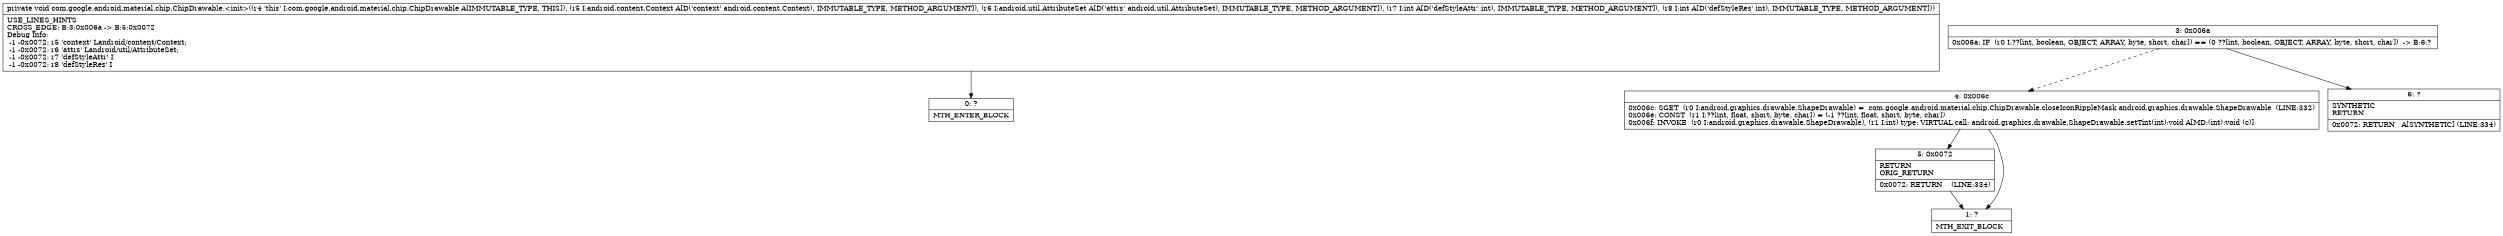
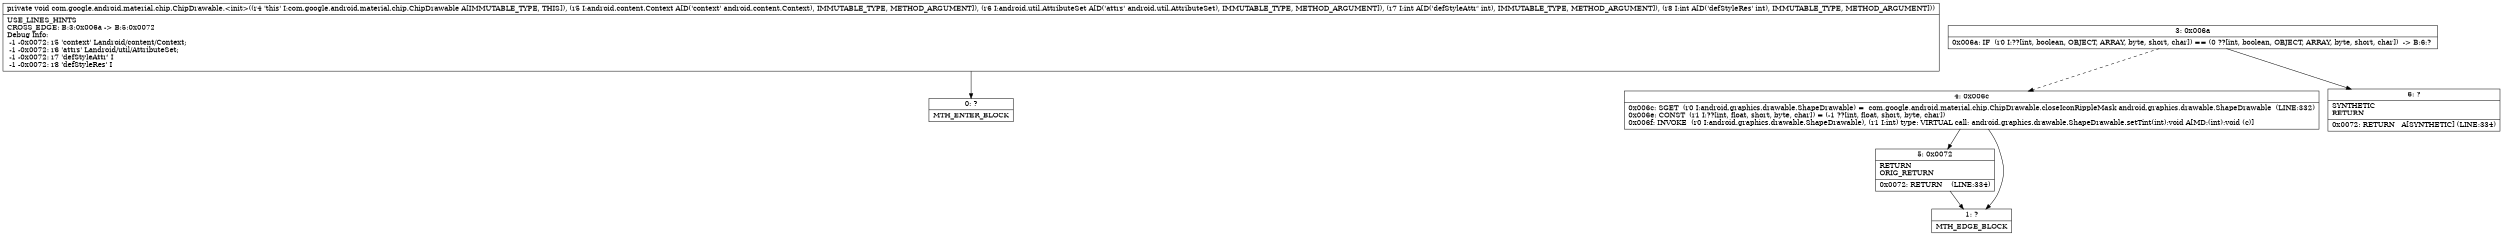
node "1: ?": text "MTH_EXIT_BLOCK" -> "MTH_EDGE_BLOCK"
